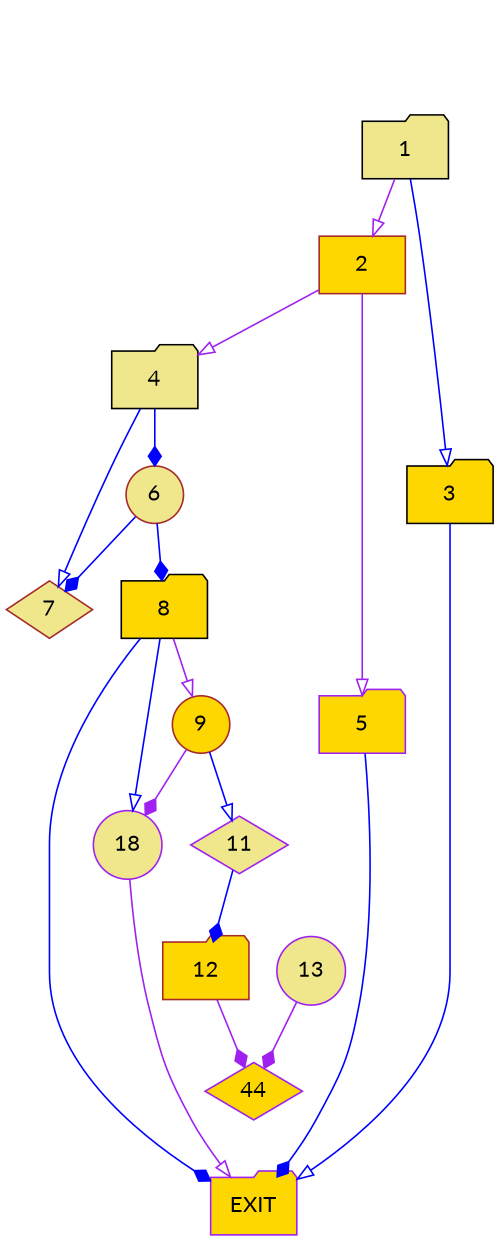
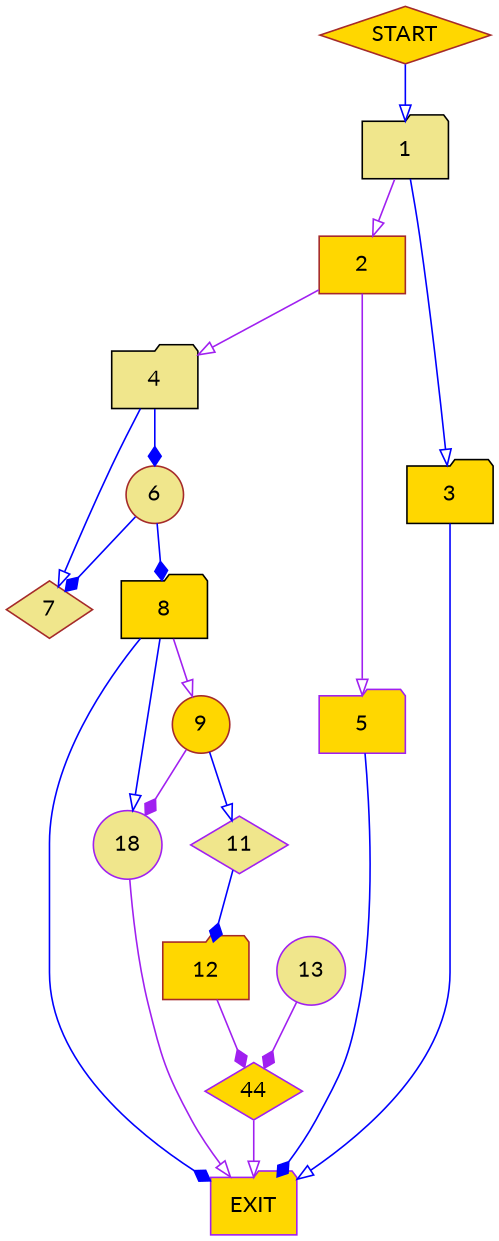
node "START": added
edge "44" -> "EXIT": added
